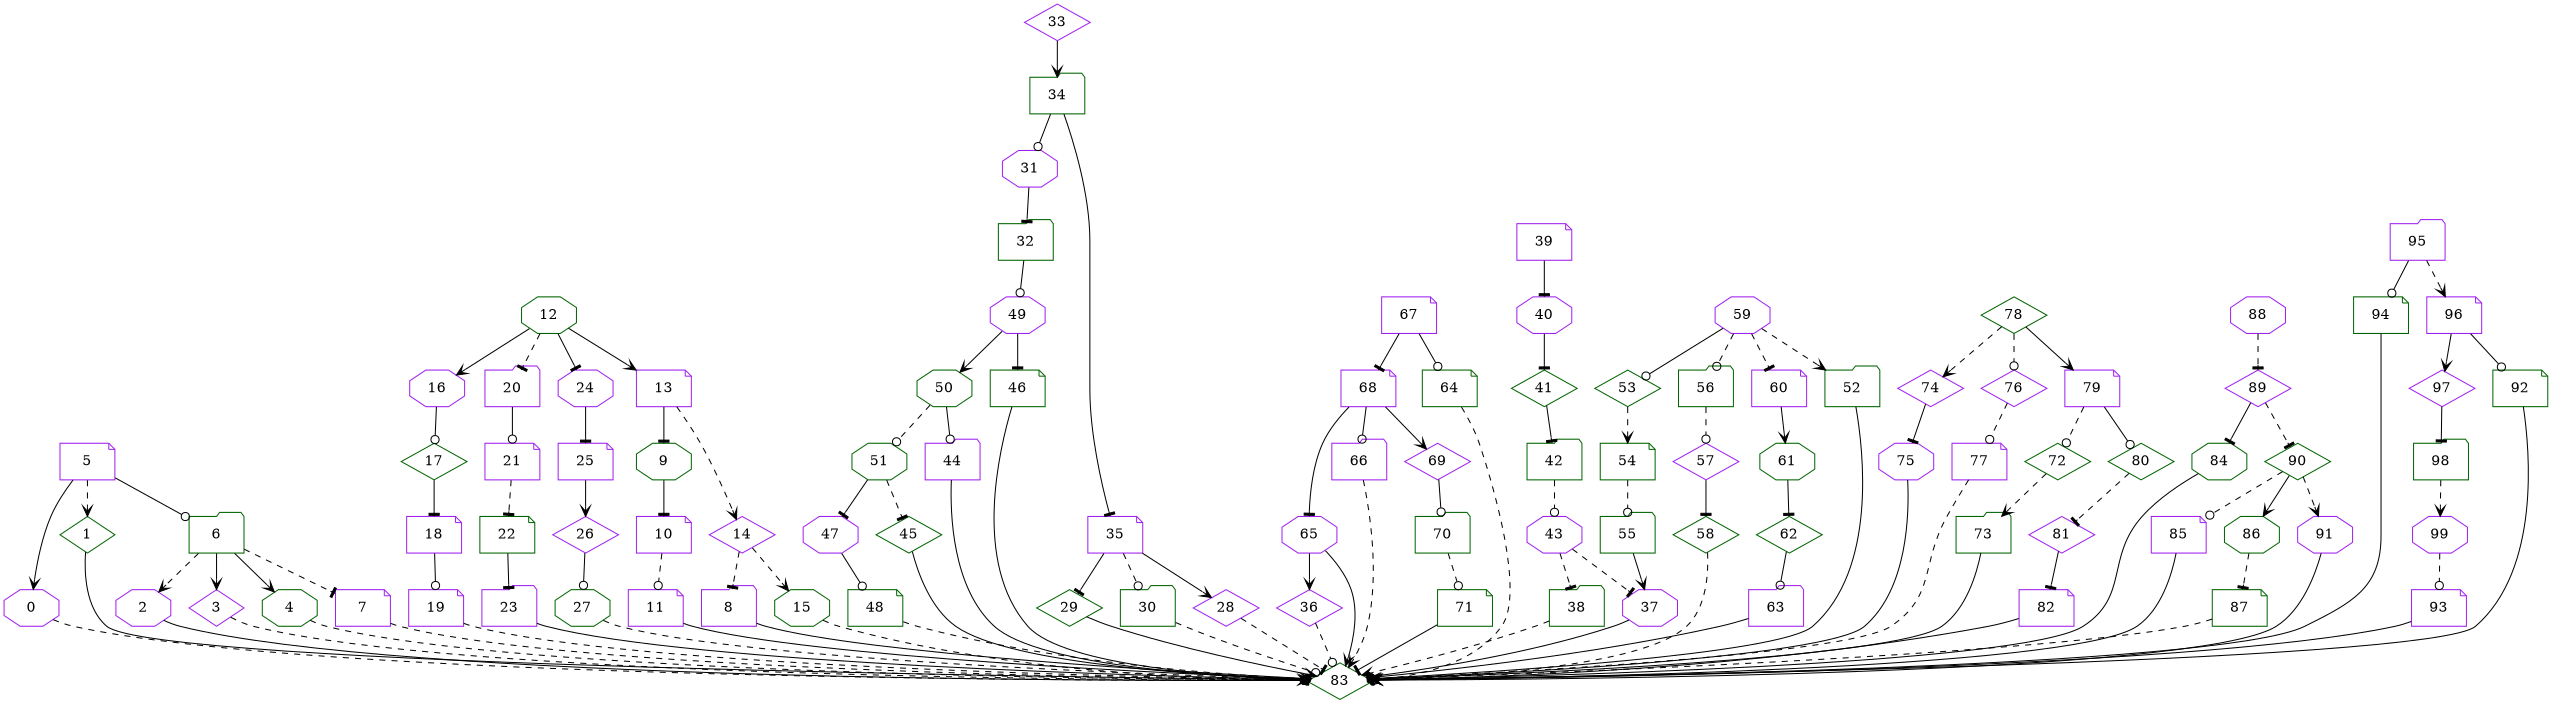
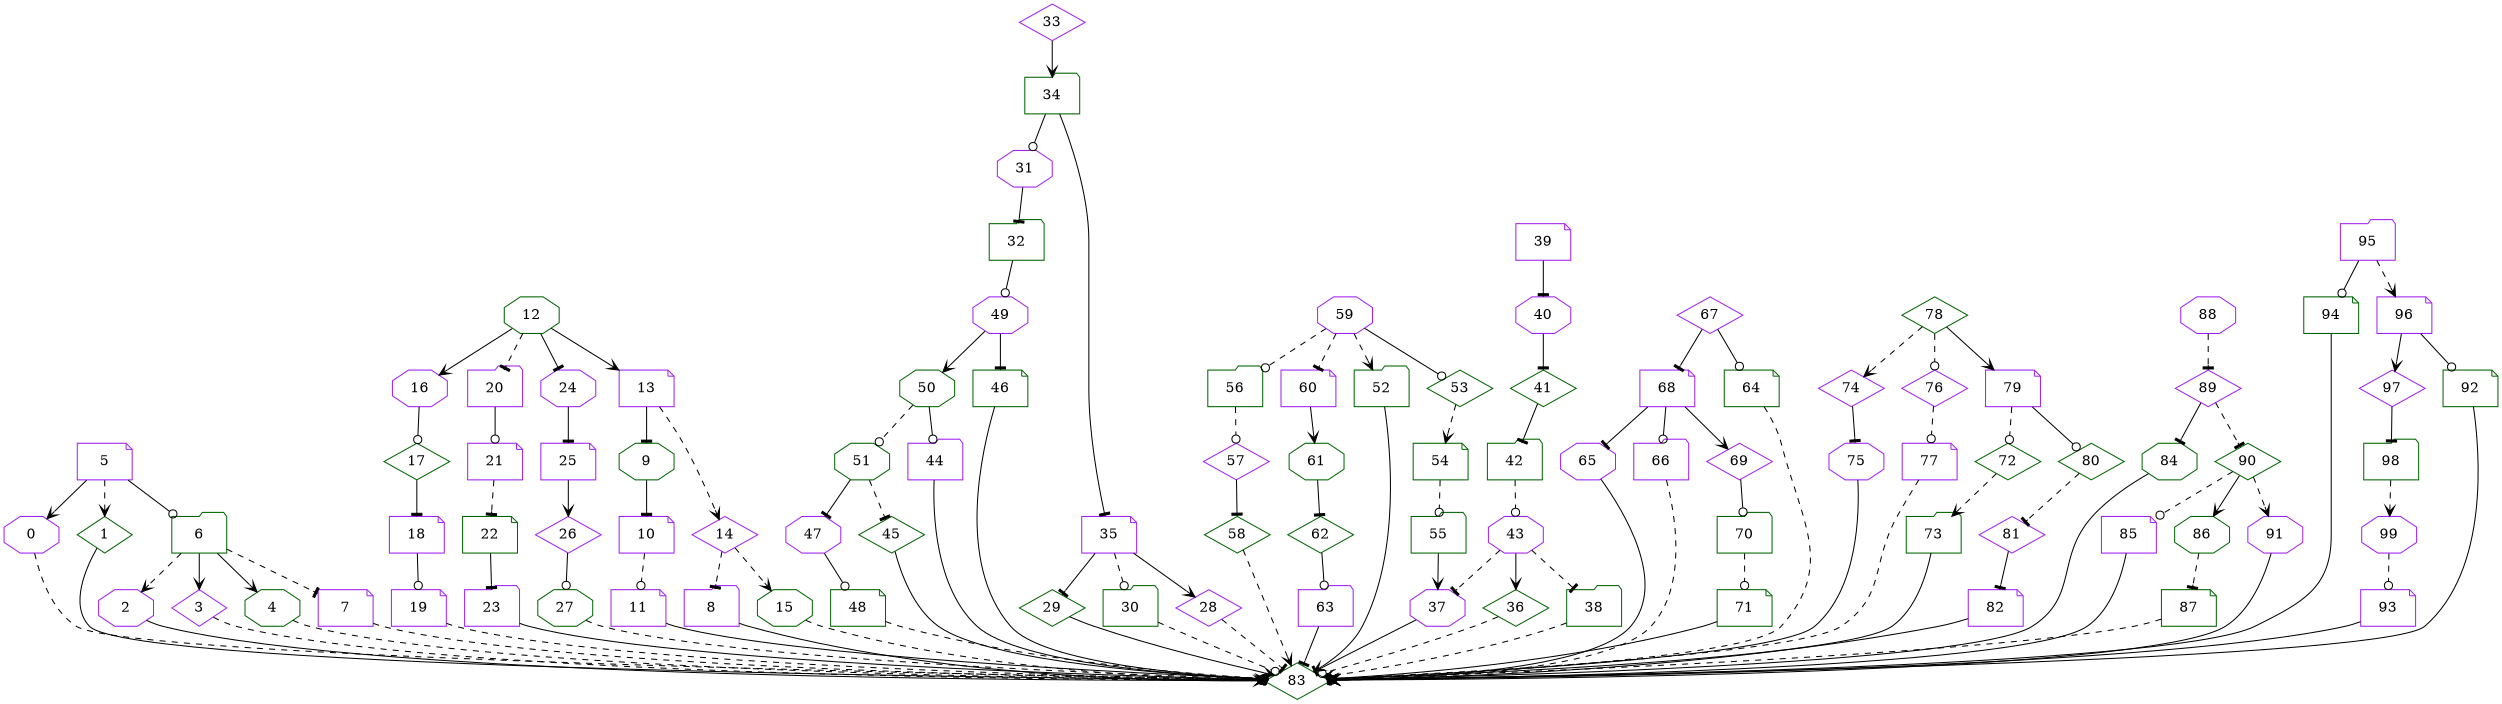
node "67": shape note -> diamond
edge "65" -> "36": now "43" -> "36"
node "36": color purple -> darkgreen
